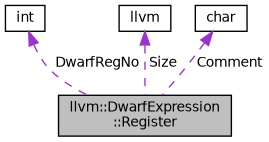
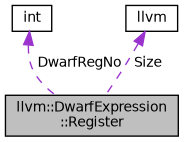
node "char": removed
